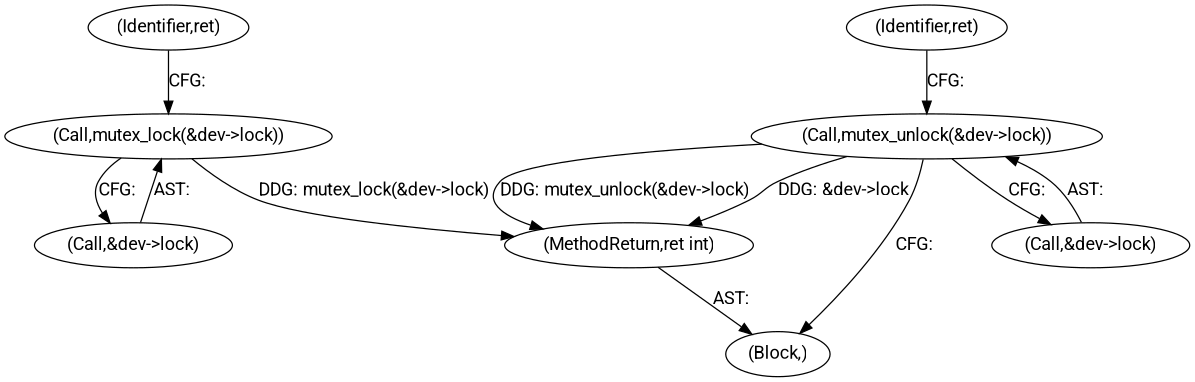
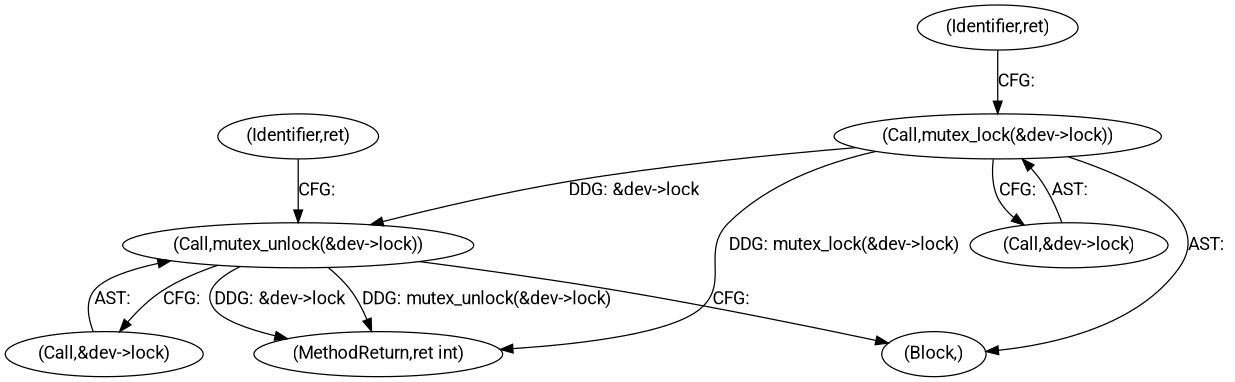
edge "(Call,mutex_lock(&dev->lock))" -> "(Call,mutex_unlock(&dev->lock))": added, label "DDG: &dev->lock"
edge "(MethodReturn,ret int)" -> "(Block,)": now "(Call,mutex_lock(&dev->lock))" -> "(Block,)"
